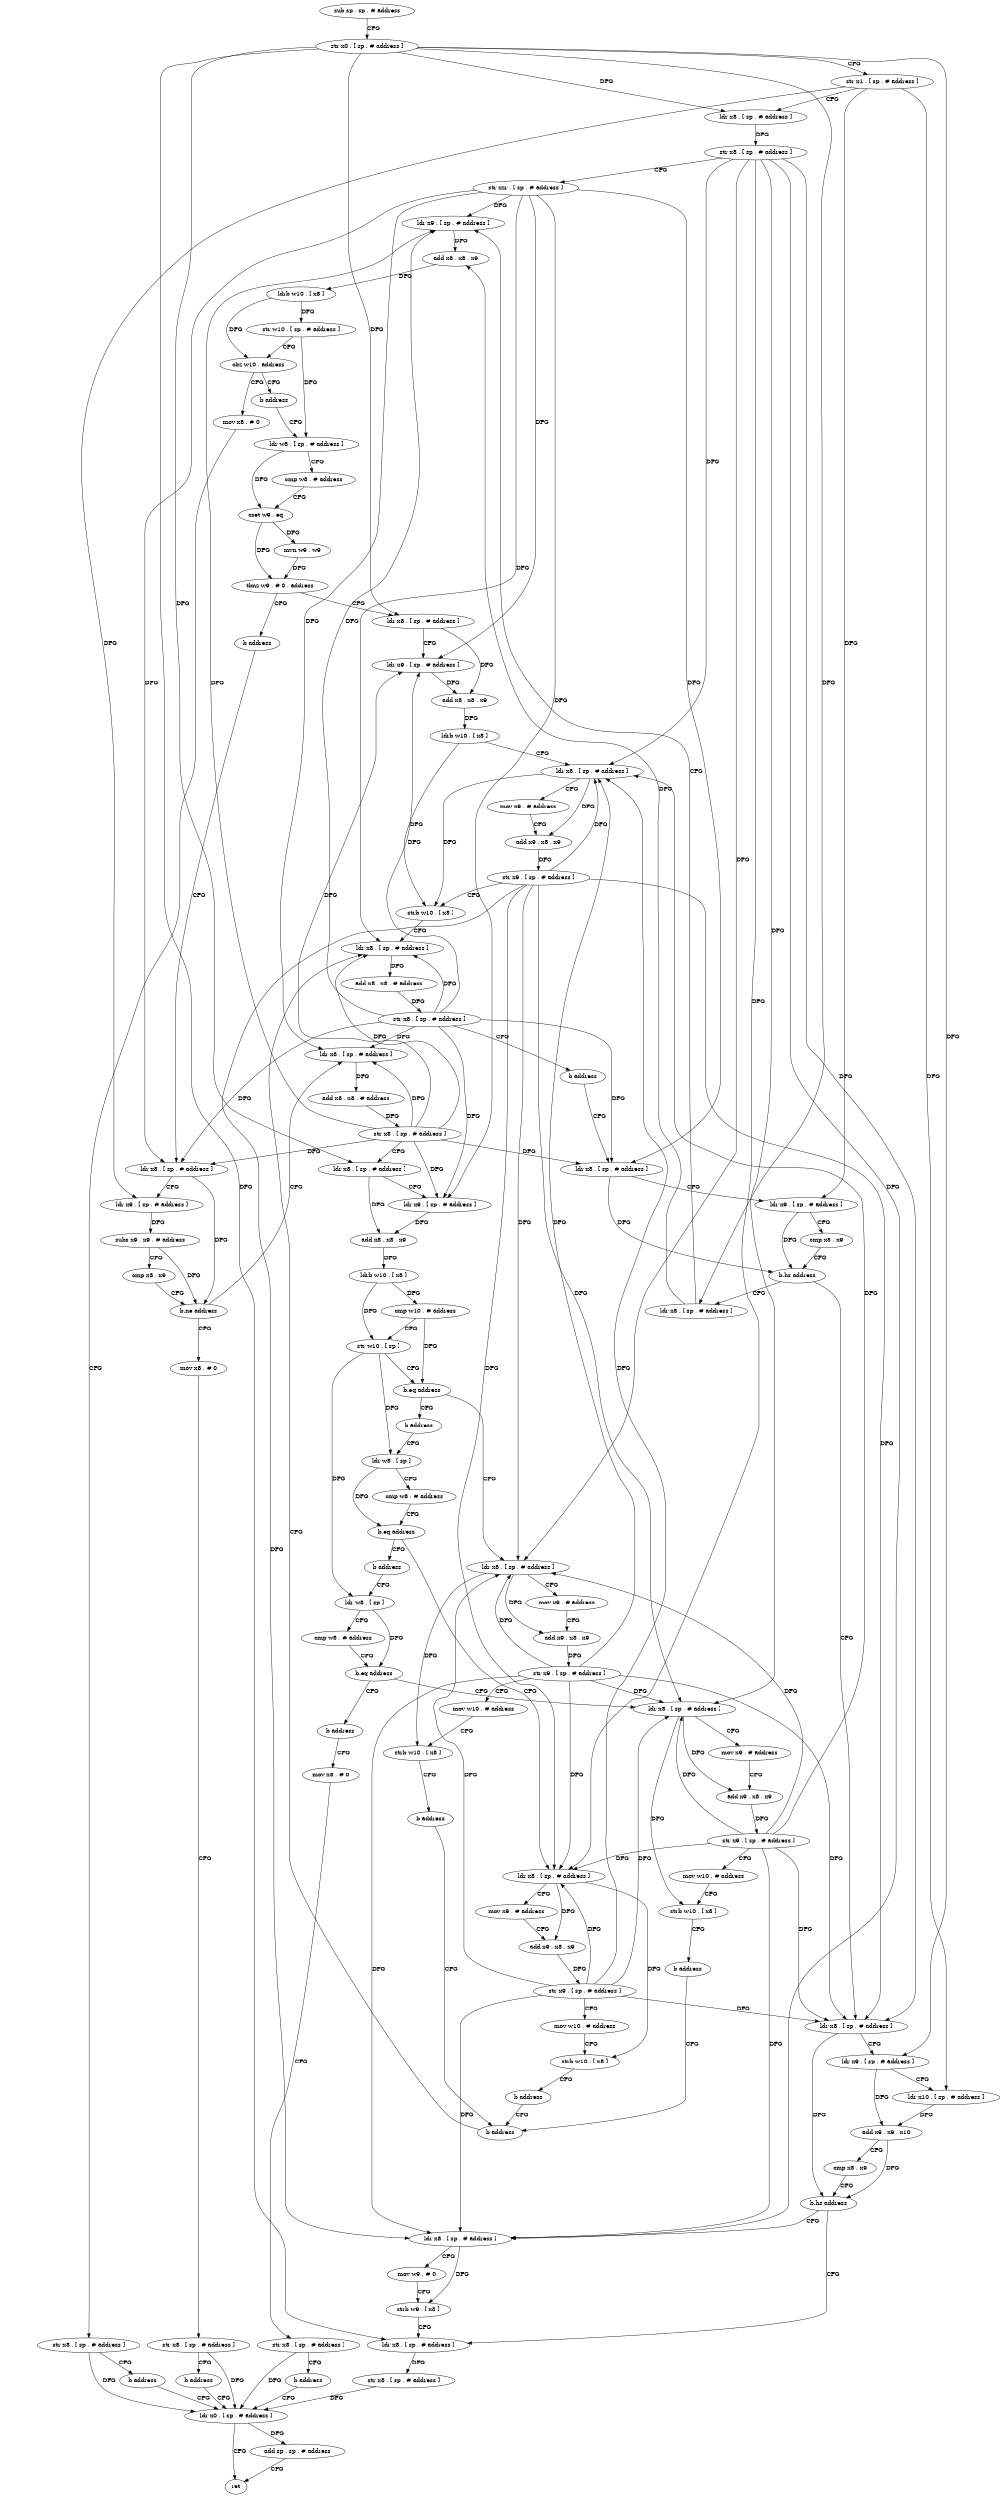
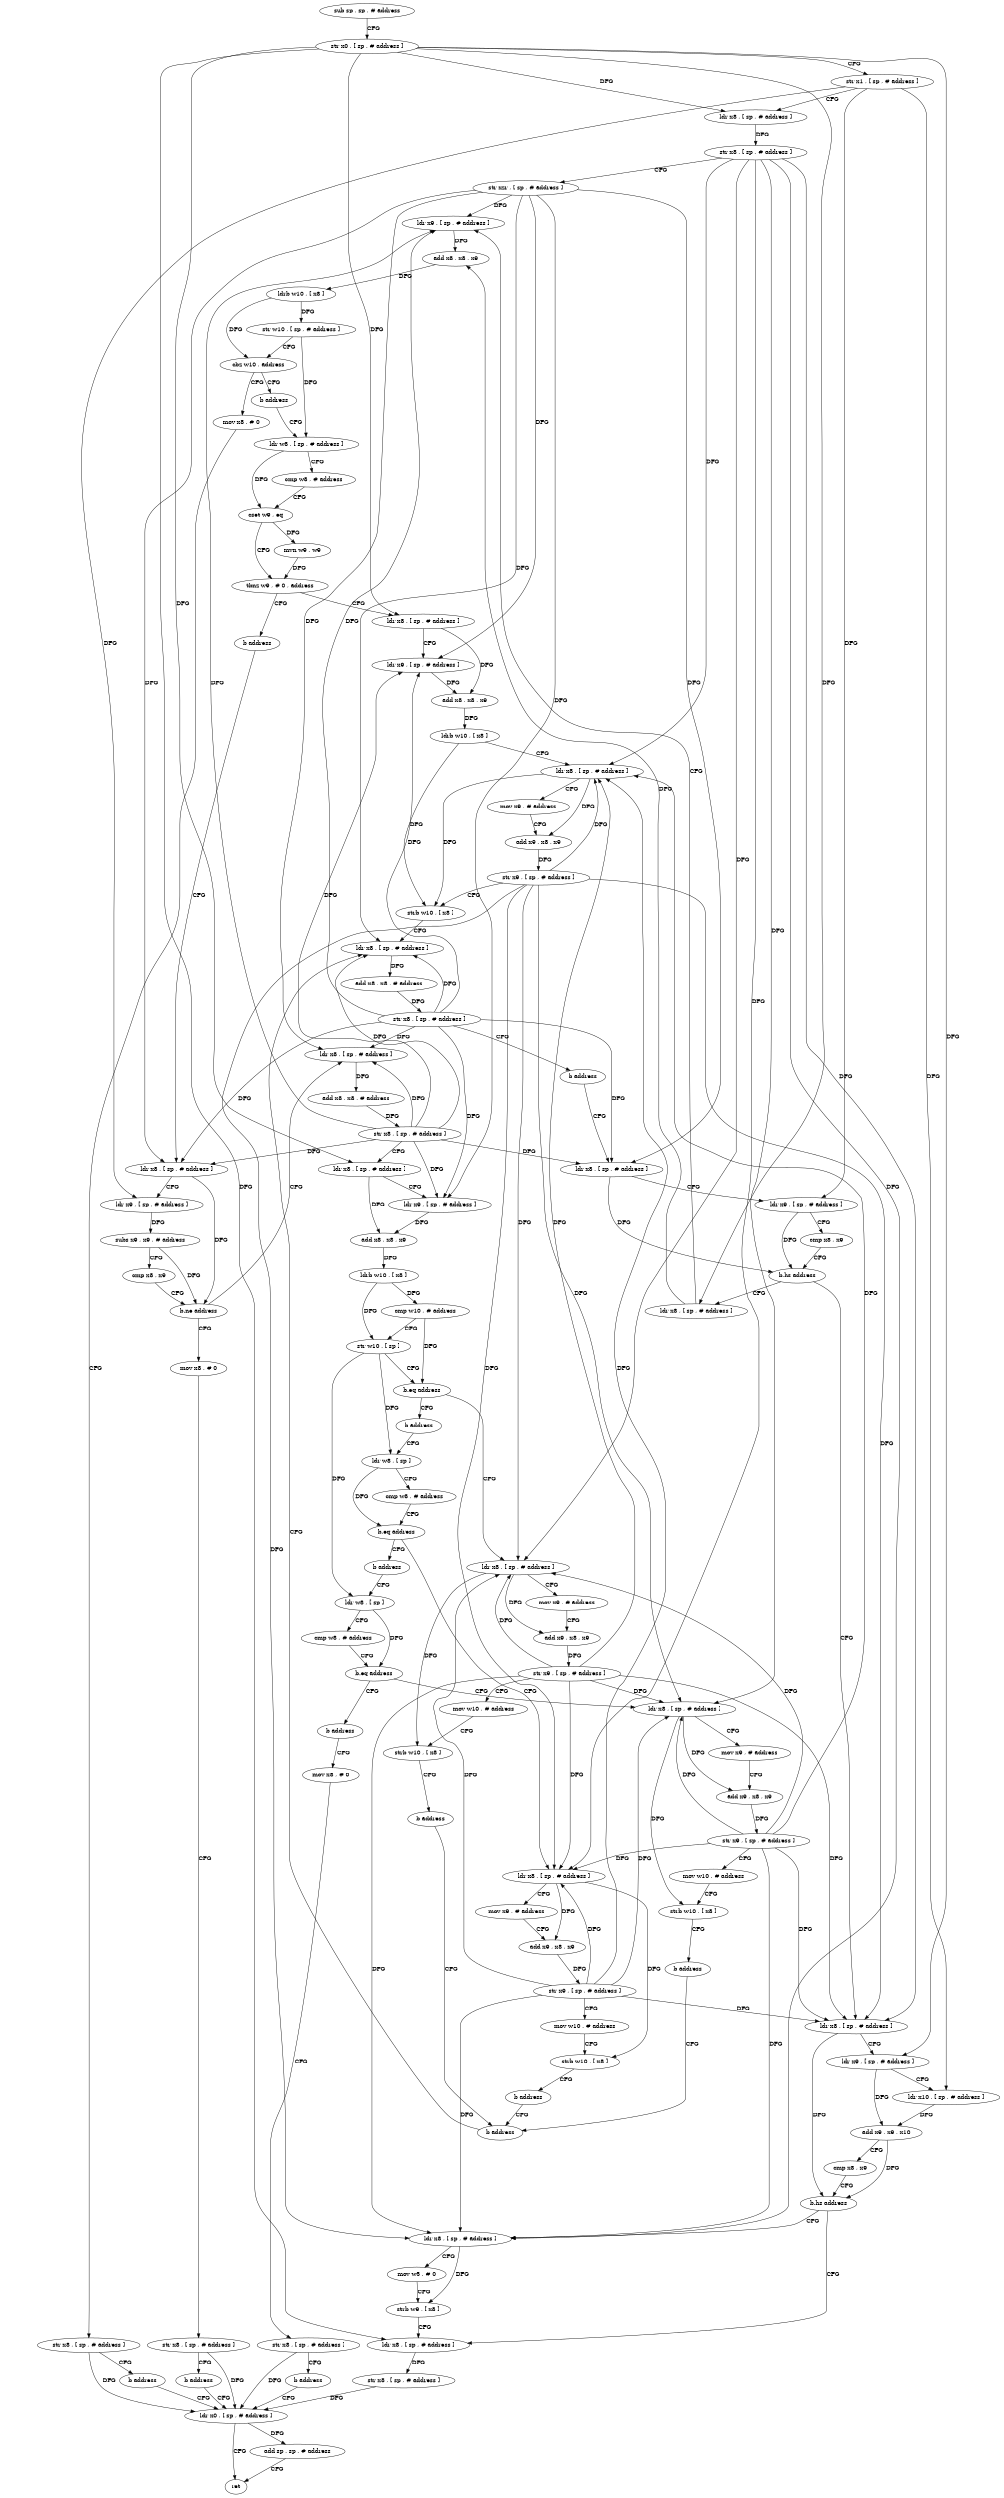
edge "cset w9 , eq" -> "tbnz w9 , # 0 , address": label "DFG" -> "CFG"
node "mov w9 , # 0": label "mov w9 , # 0" -> "mov w5 , # 0"
